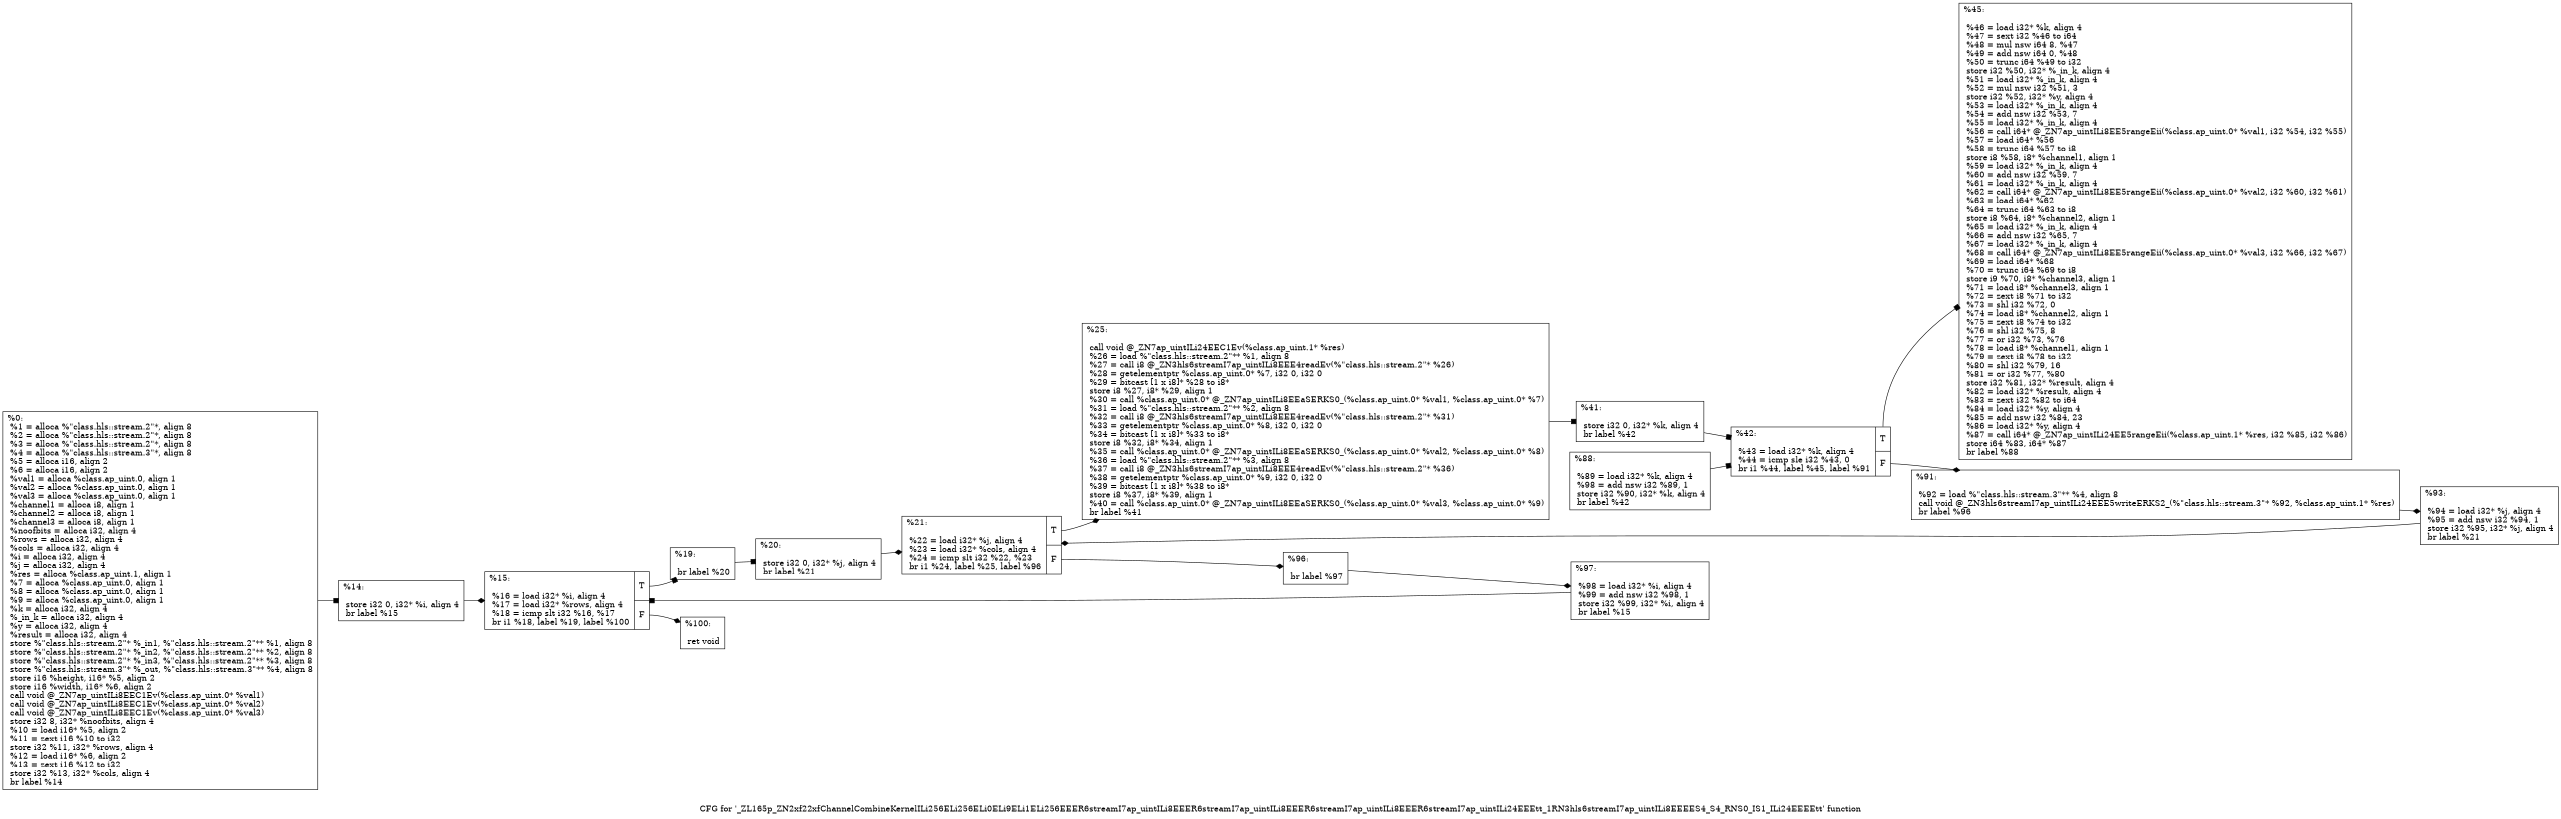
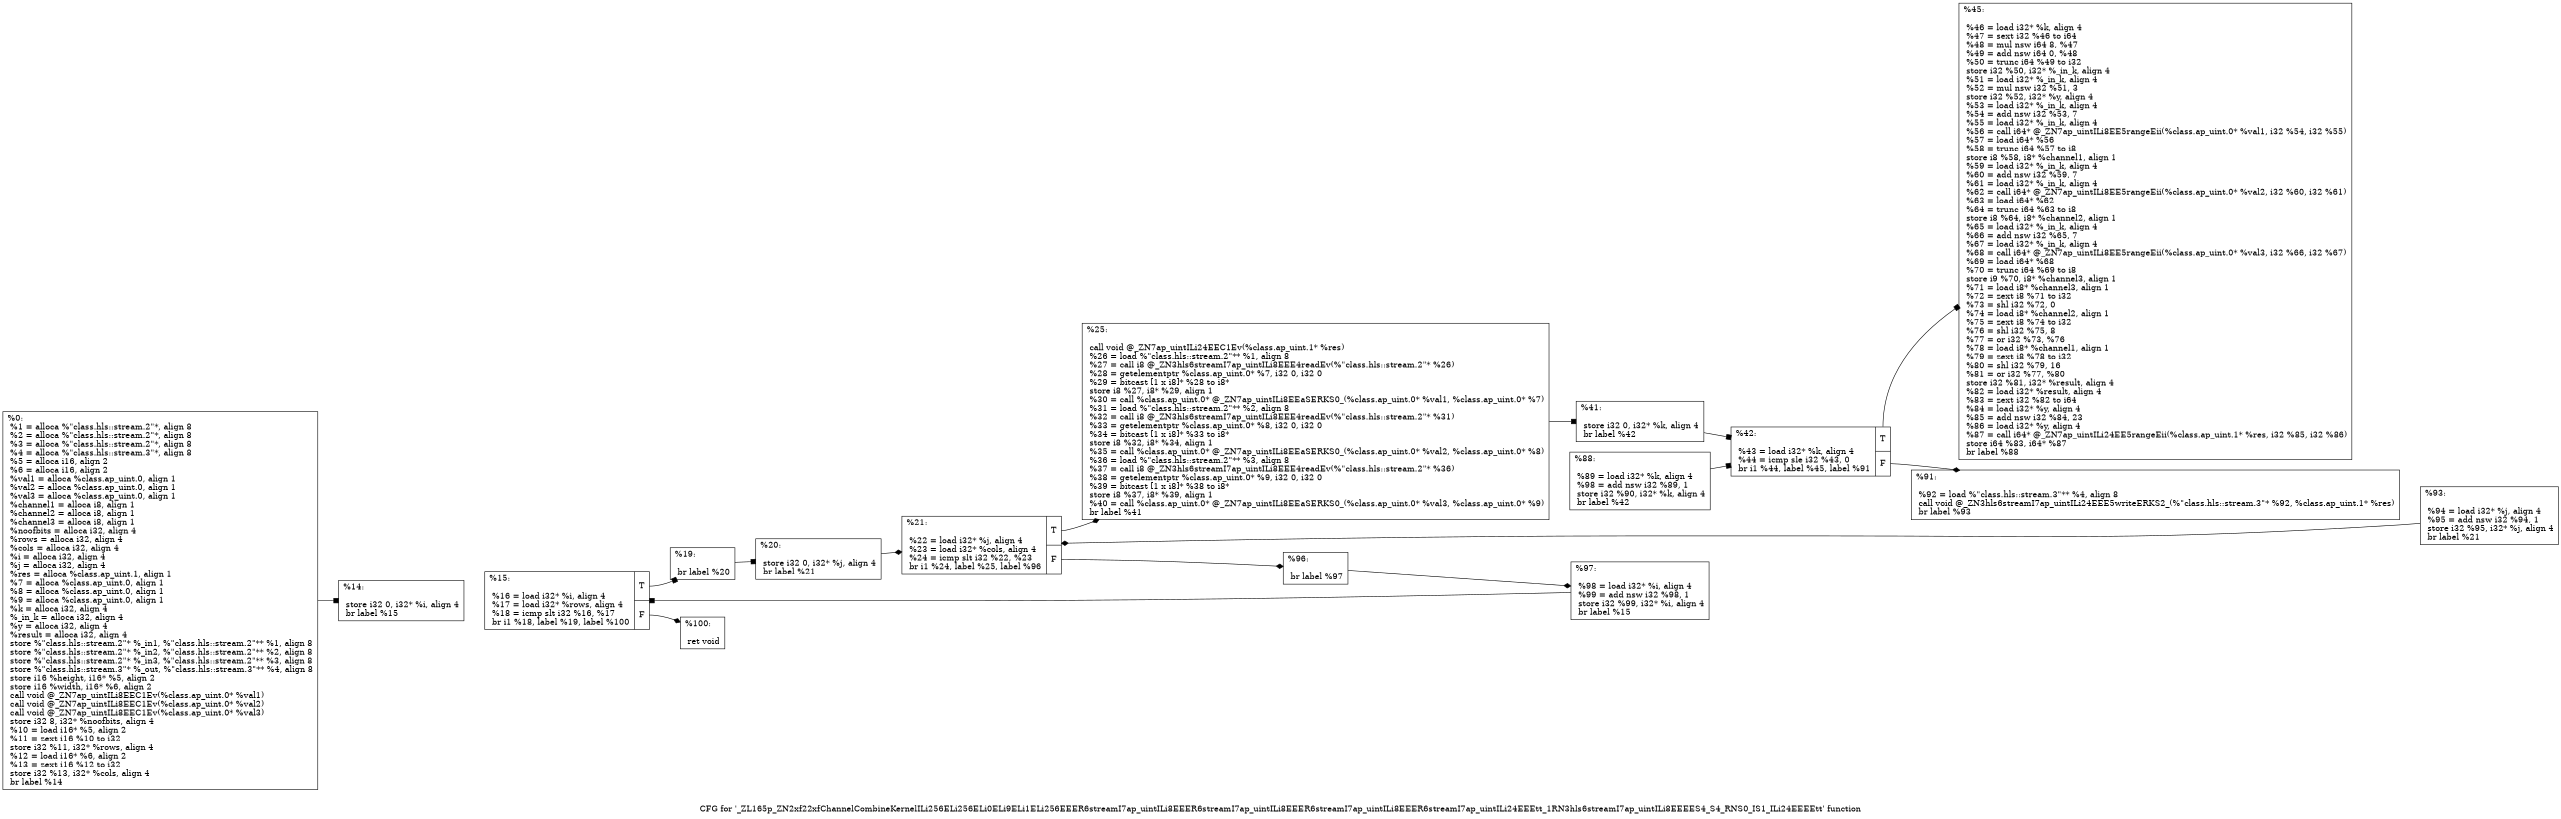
edge "%91:" -> "%93:": removed
node "%91:": text "br label %96" -> "br label %93"
edge "%14:" -> "%15:": removed
